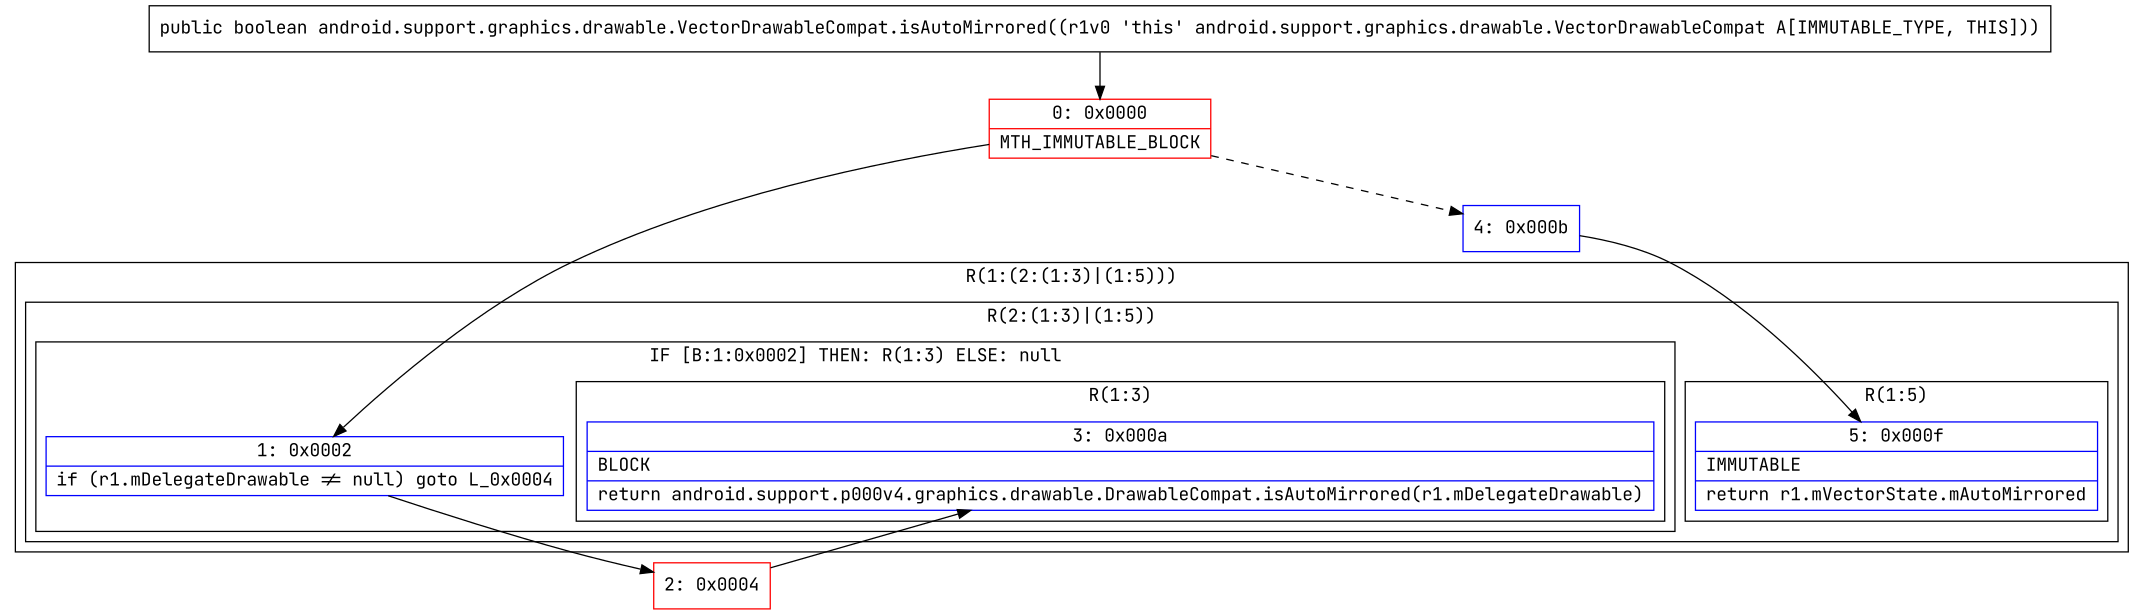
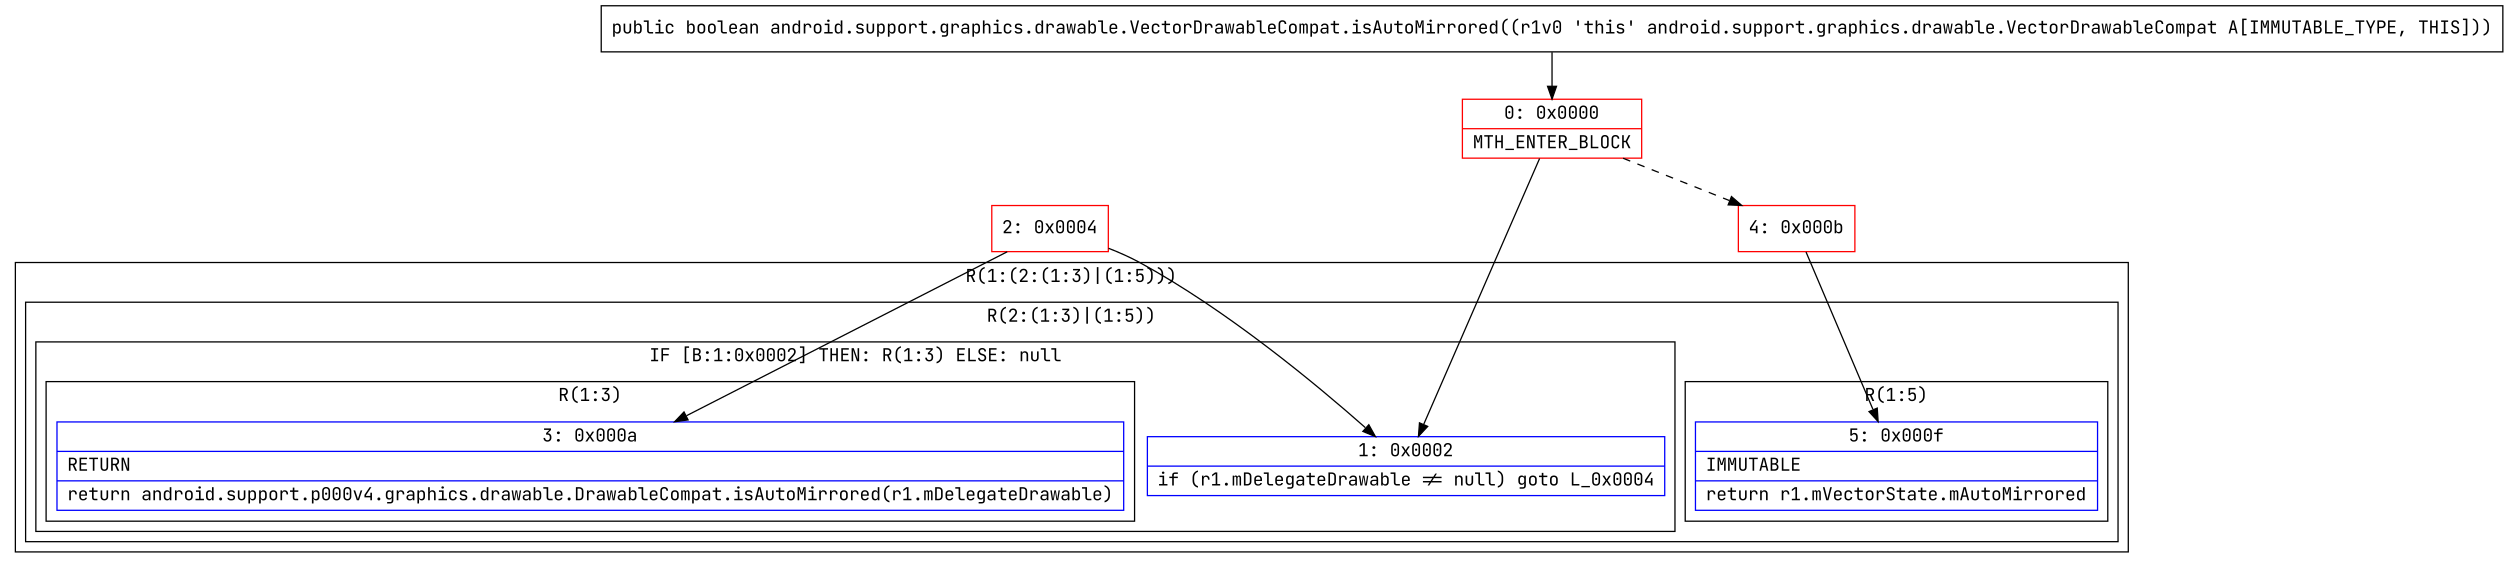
node "0: 0x0000": text "MTH_IMMUTABLE_BLOCK" -> "MTH_ENTER_BLOCK"
node "4: 0x000b": color blue -> red
node "3: 0x000a": text "BLOCK" -> "RETURN"
edge "1: 0x0002" -> "2: 0x0004": reversed
